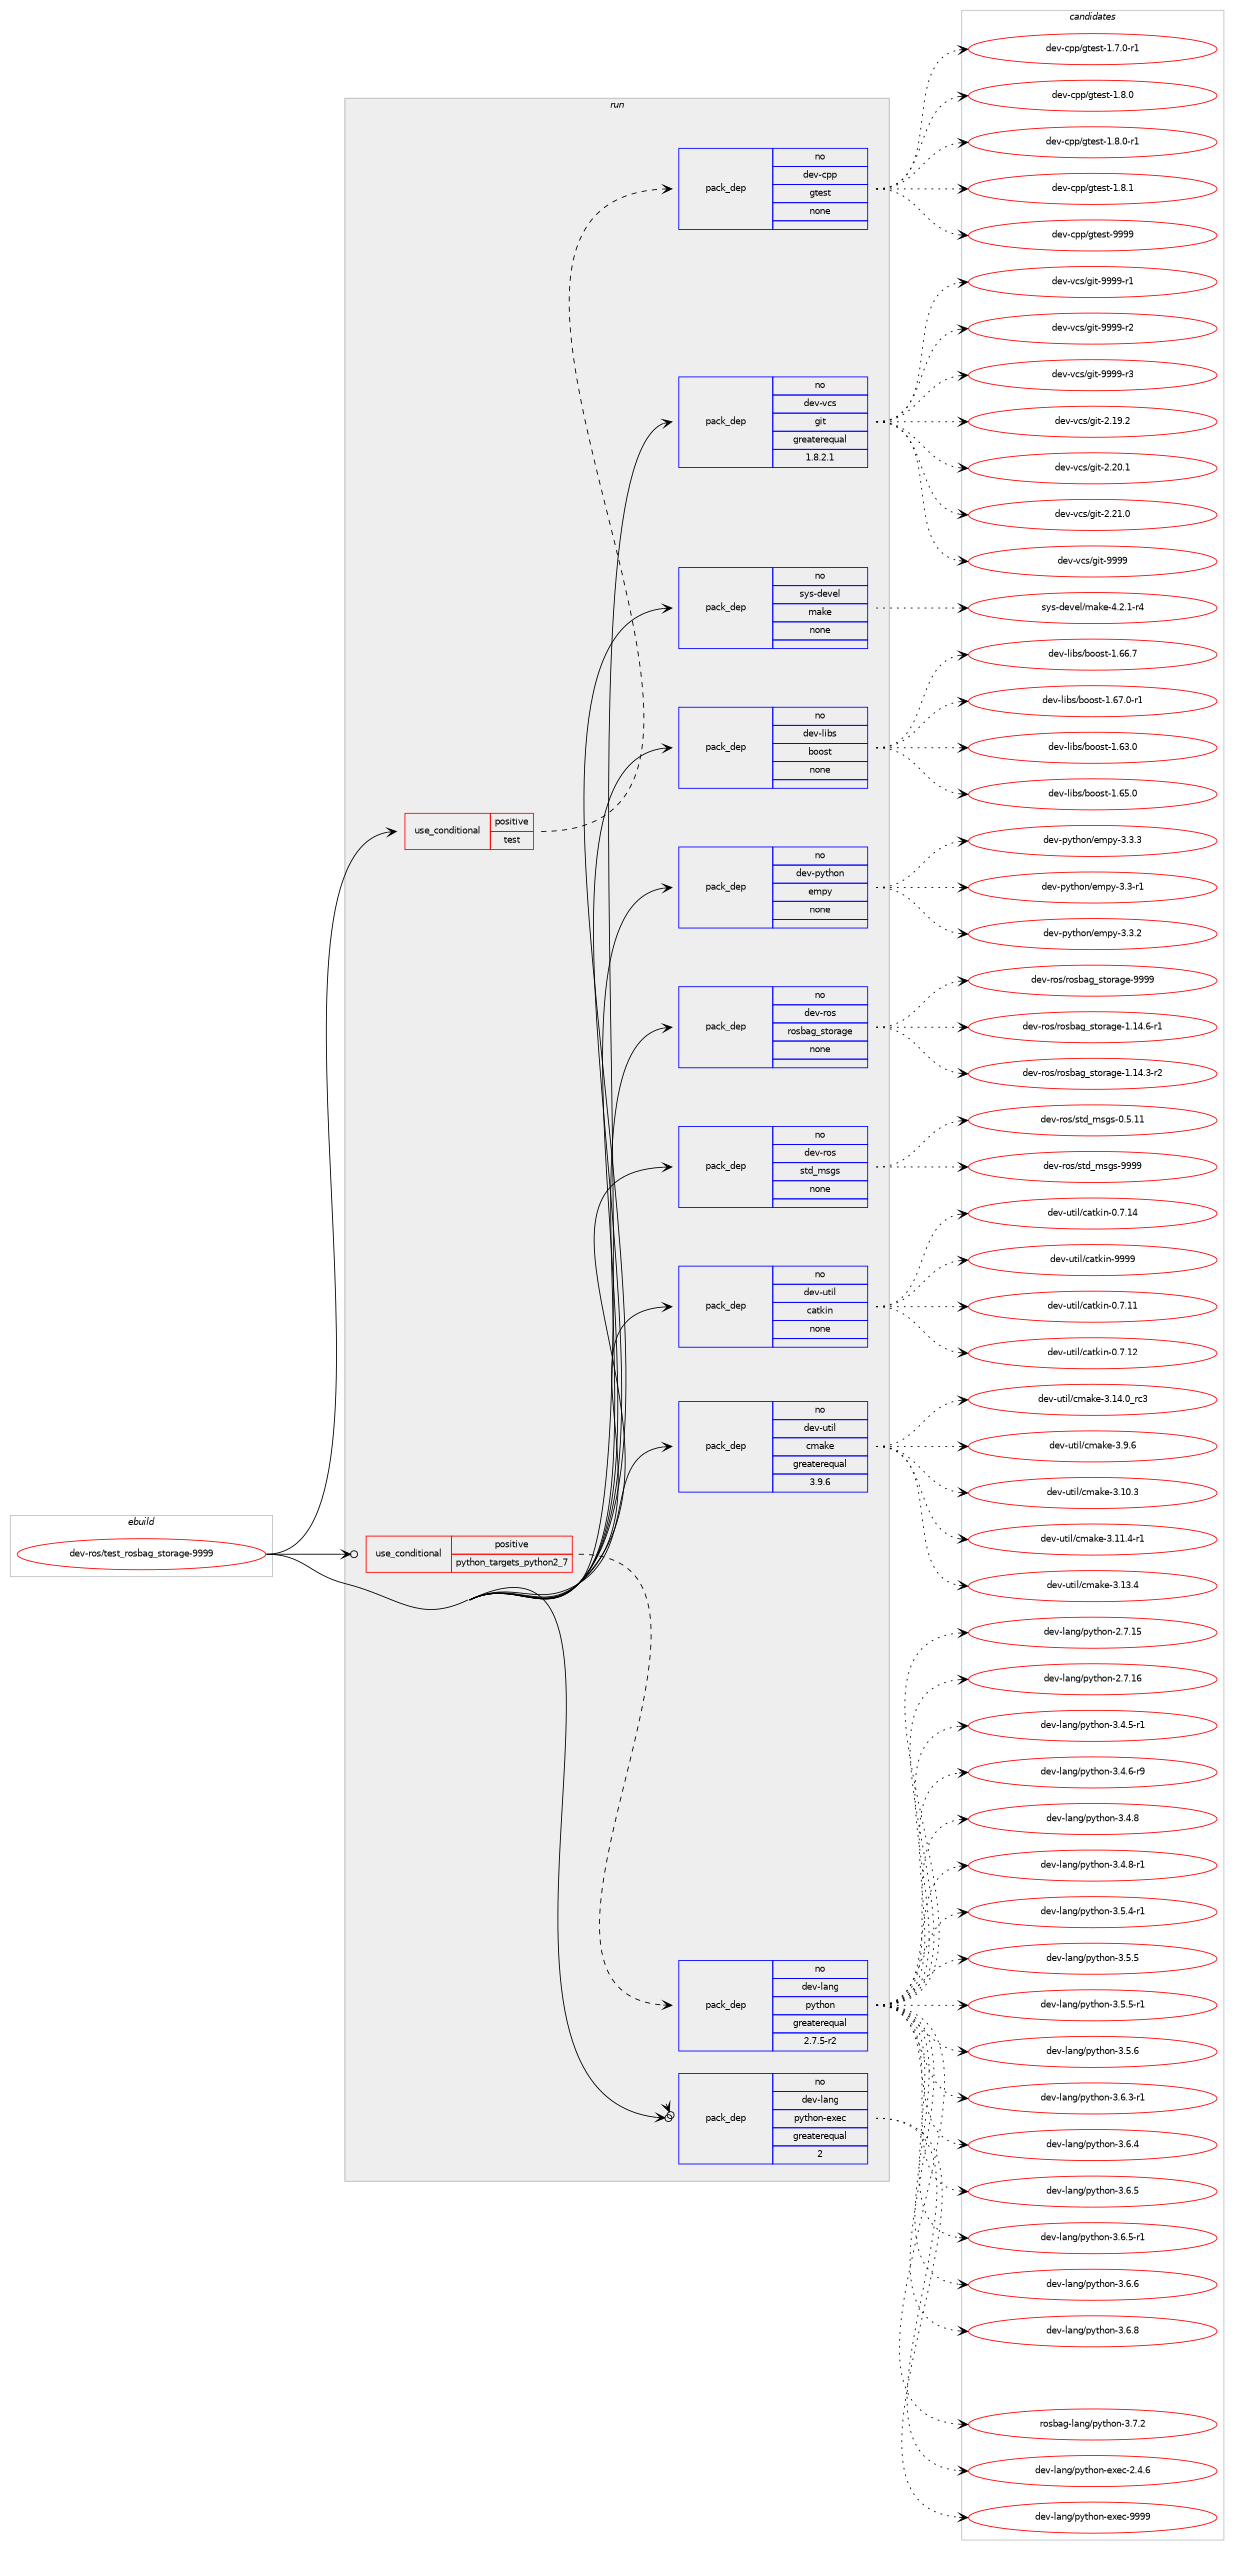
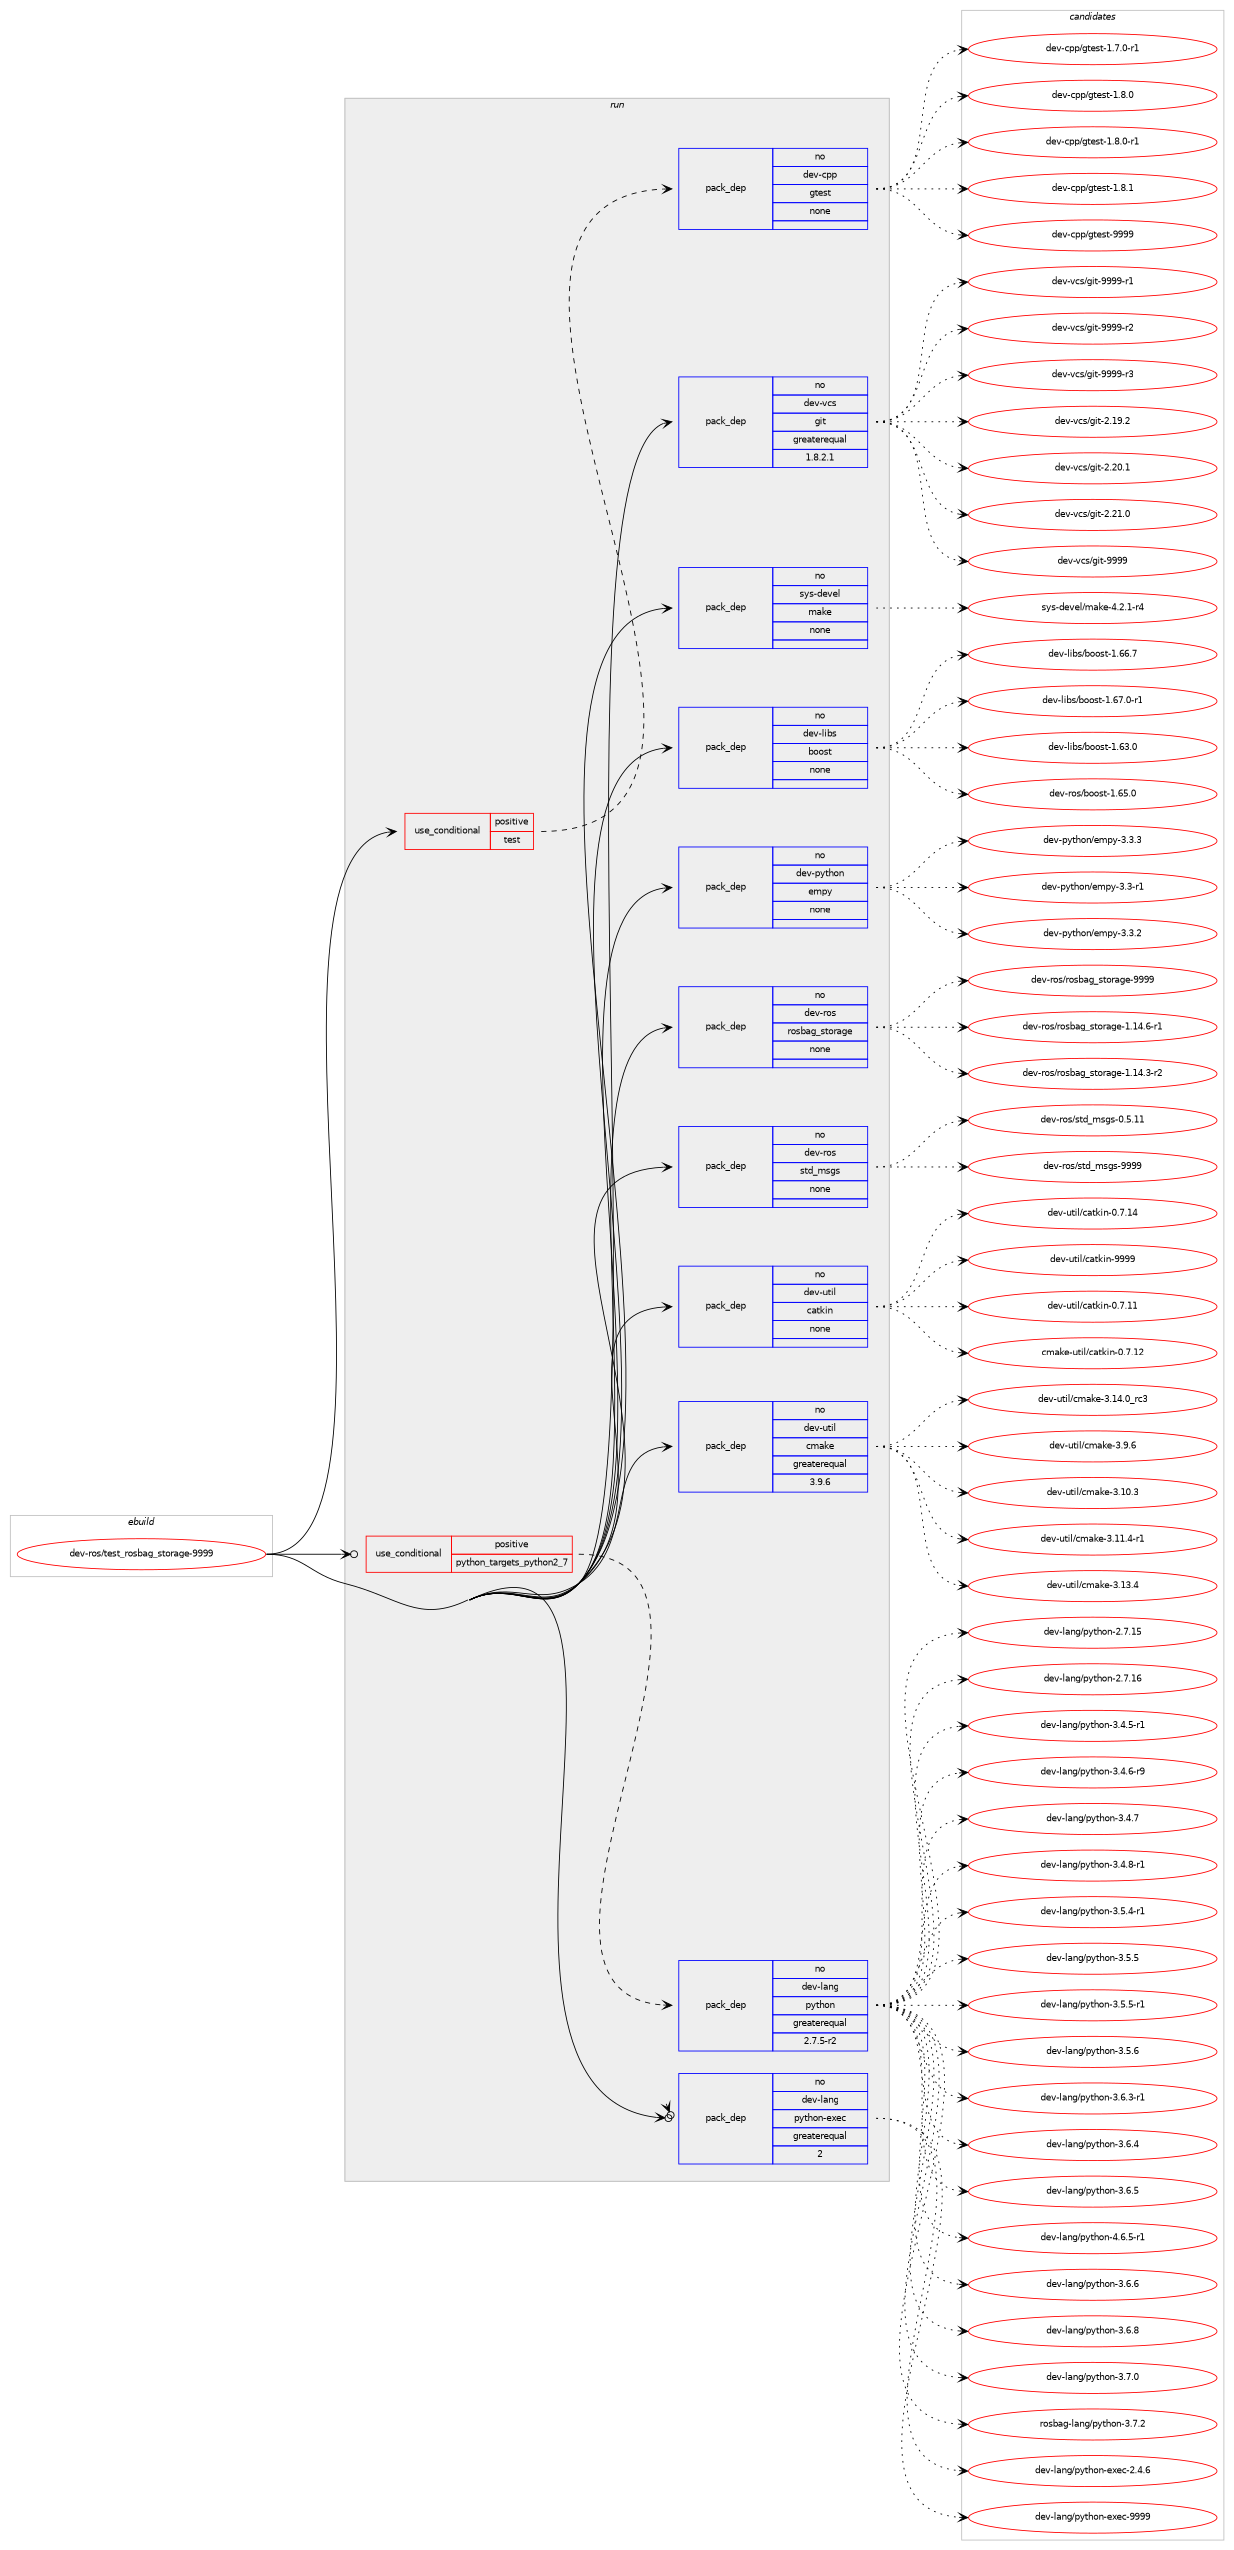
node "dev-libs/boost-1.65.0": label "dev-libs/boost-1.65.0" -> "dev-ros/boost-1.65.0"
node "dev-util/catkin-0.7.12": label "dev-util/catkin-0.7.12" -> "cmake-util/catkin-0.7.12"
node "dev-lang/python-3.4.8": label "dev-lang/python-3.4.8" -> "dev-lang/python-3.4.7"
node "dev-lang/python-3.6.5-r1": label "dev-lang/python-3.6.5-r1" -> "dev-lang/python-4.6.5-r1"
node "dev-lang/python-3.7.0": added
